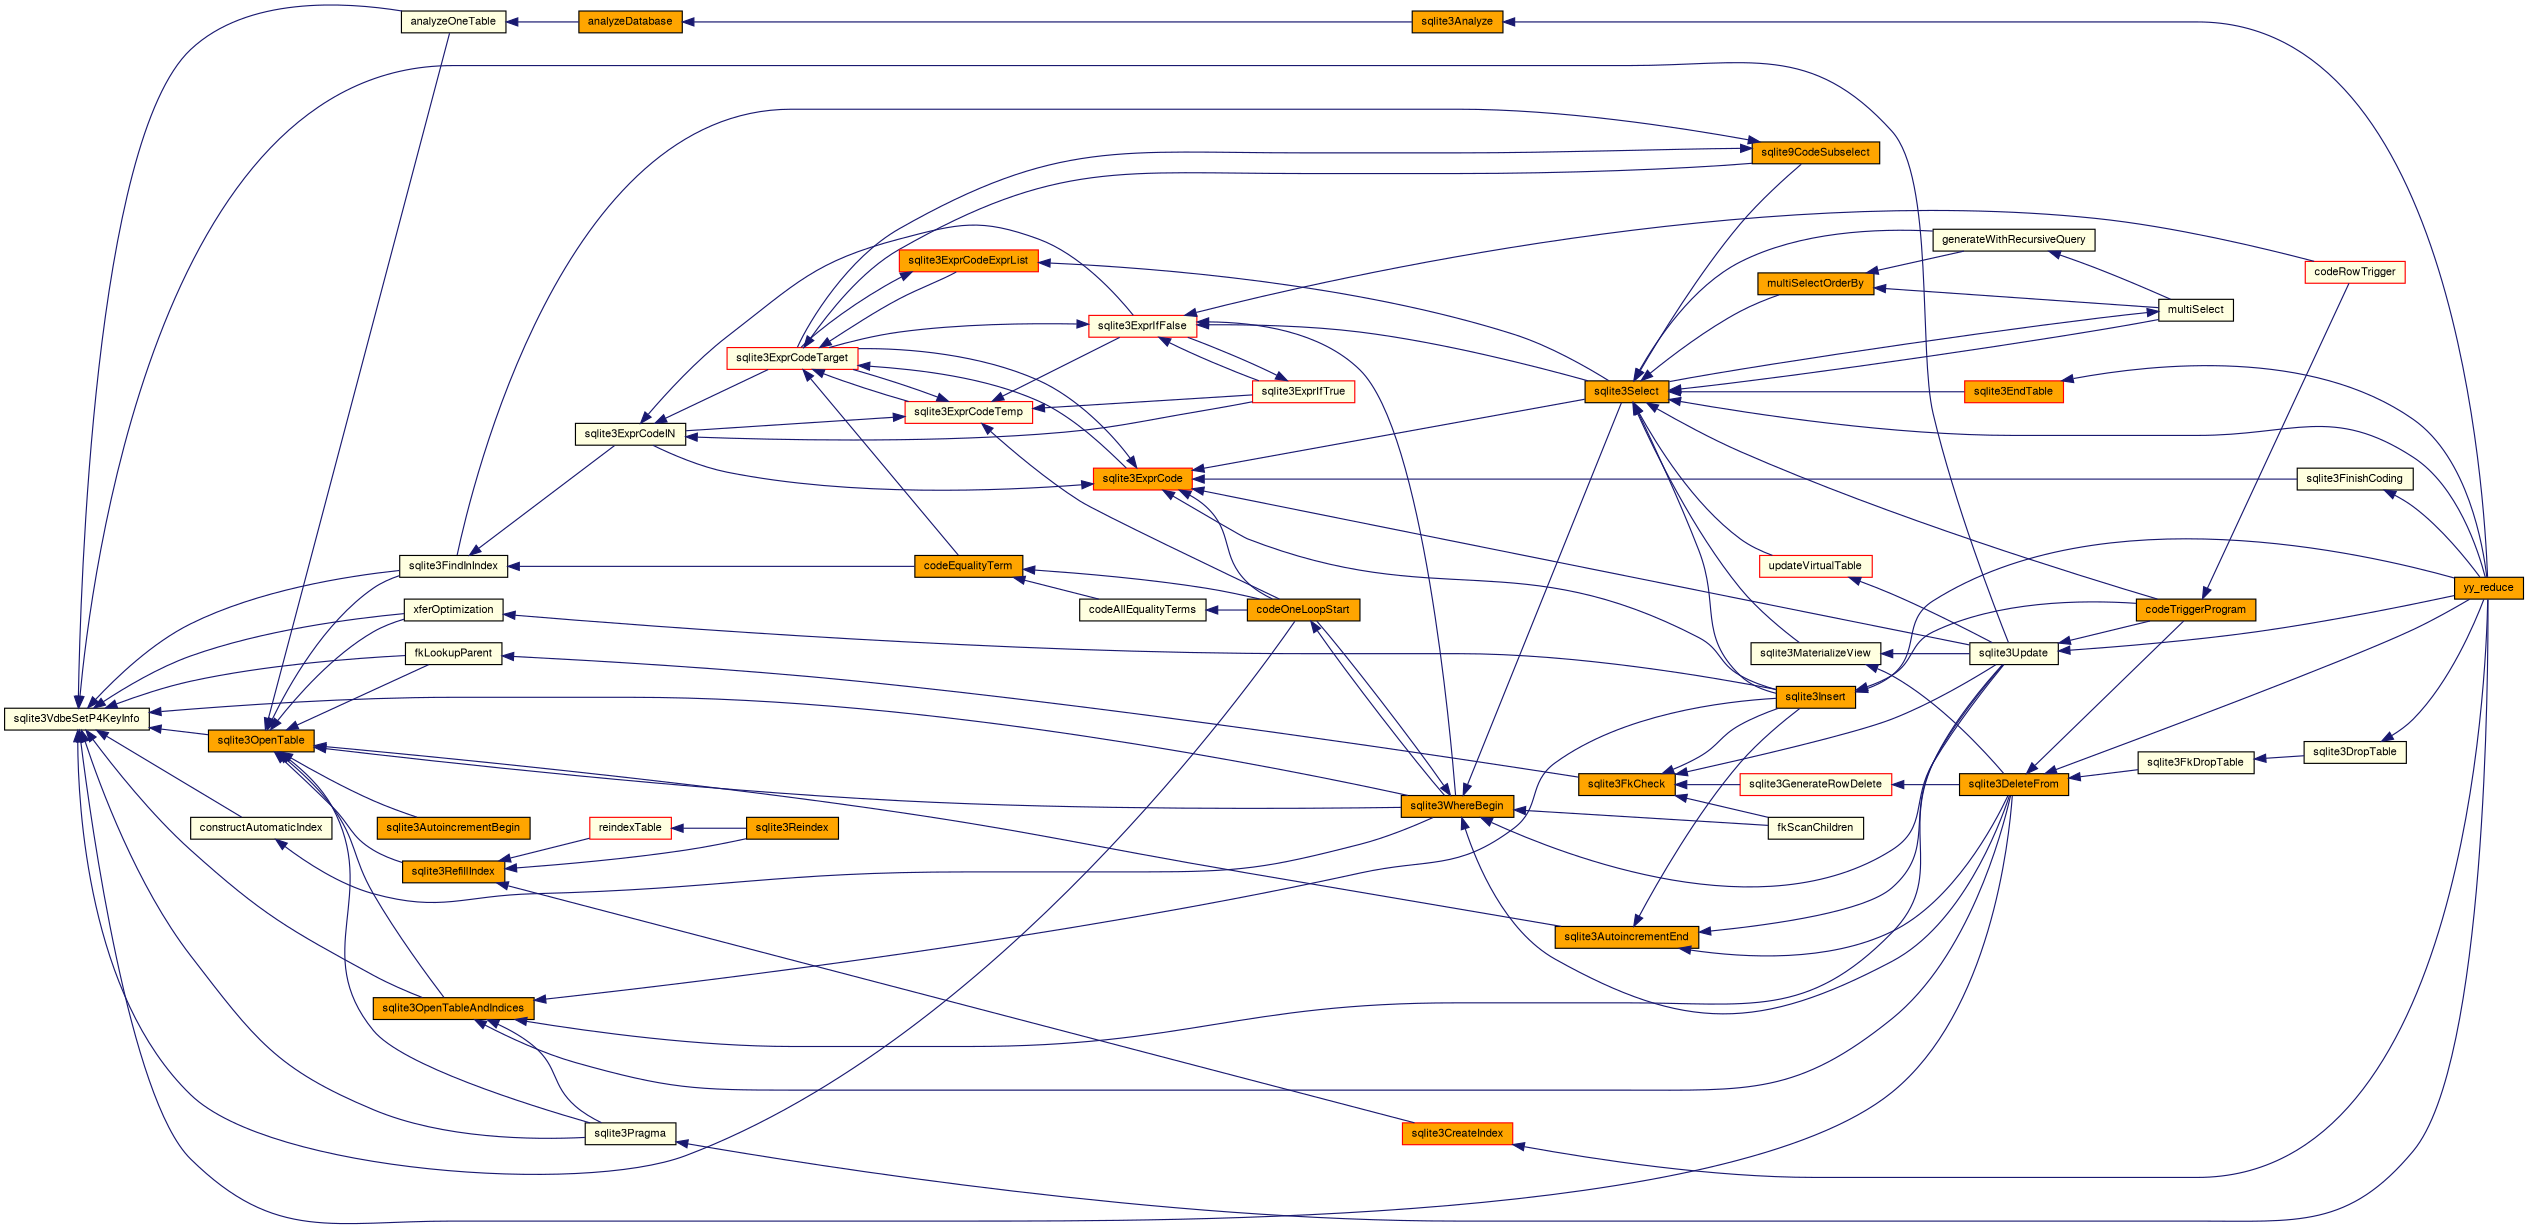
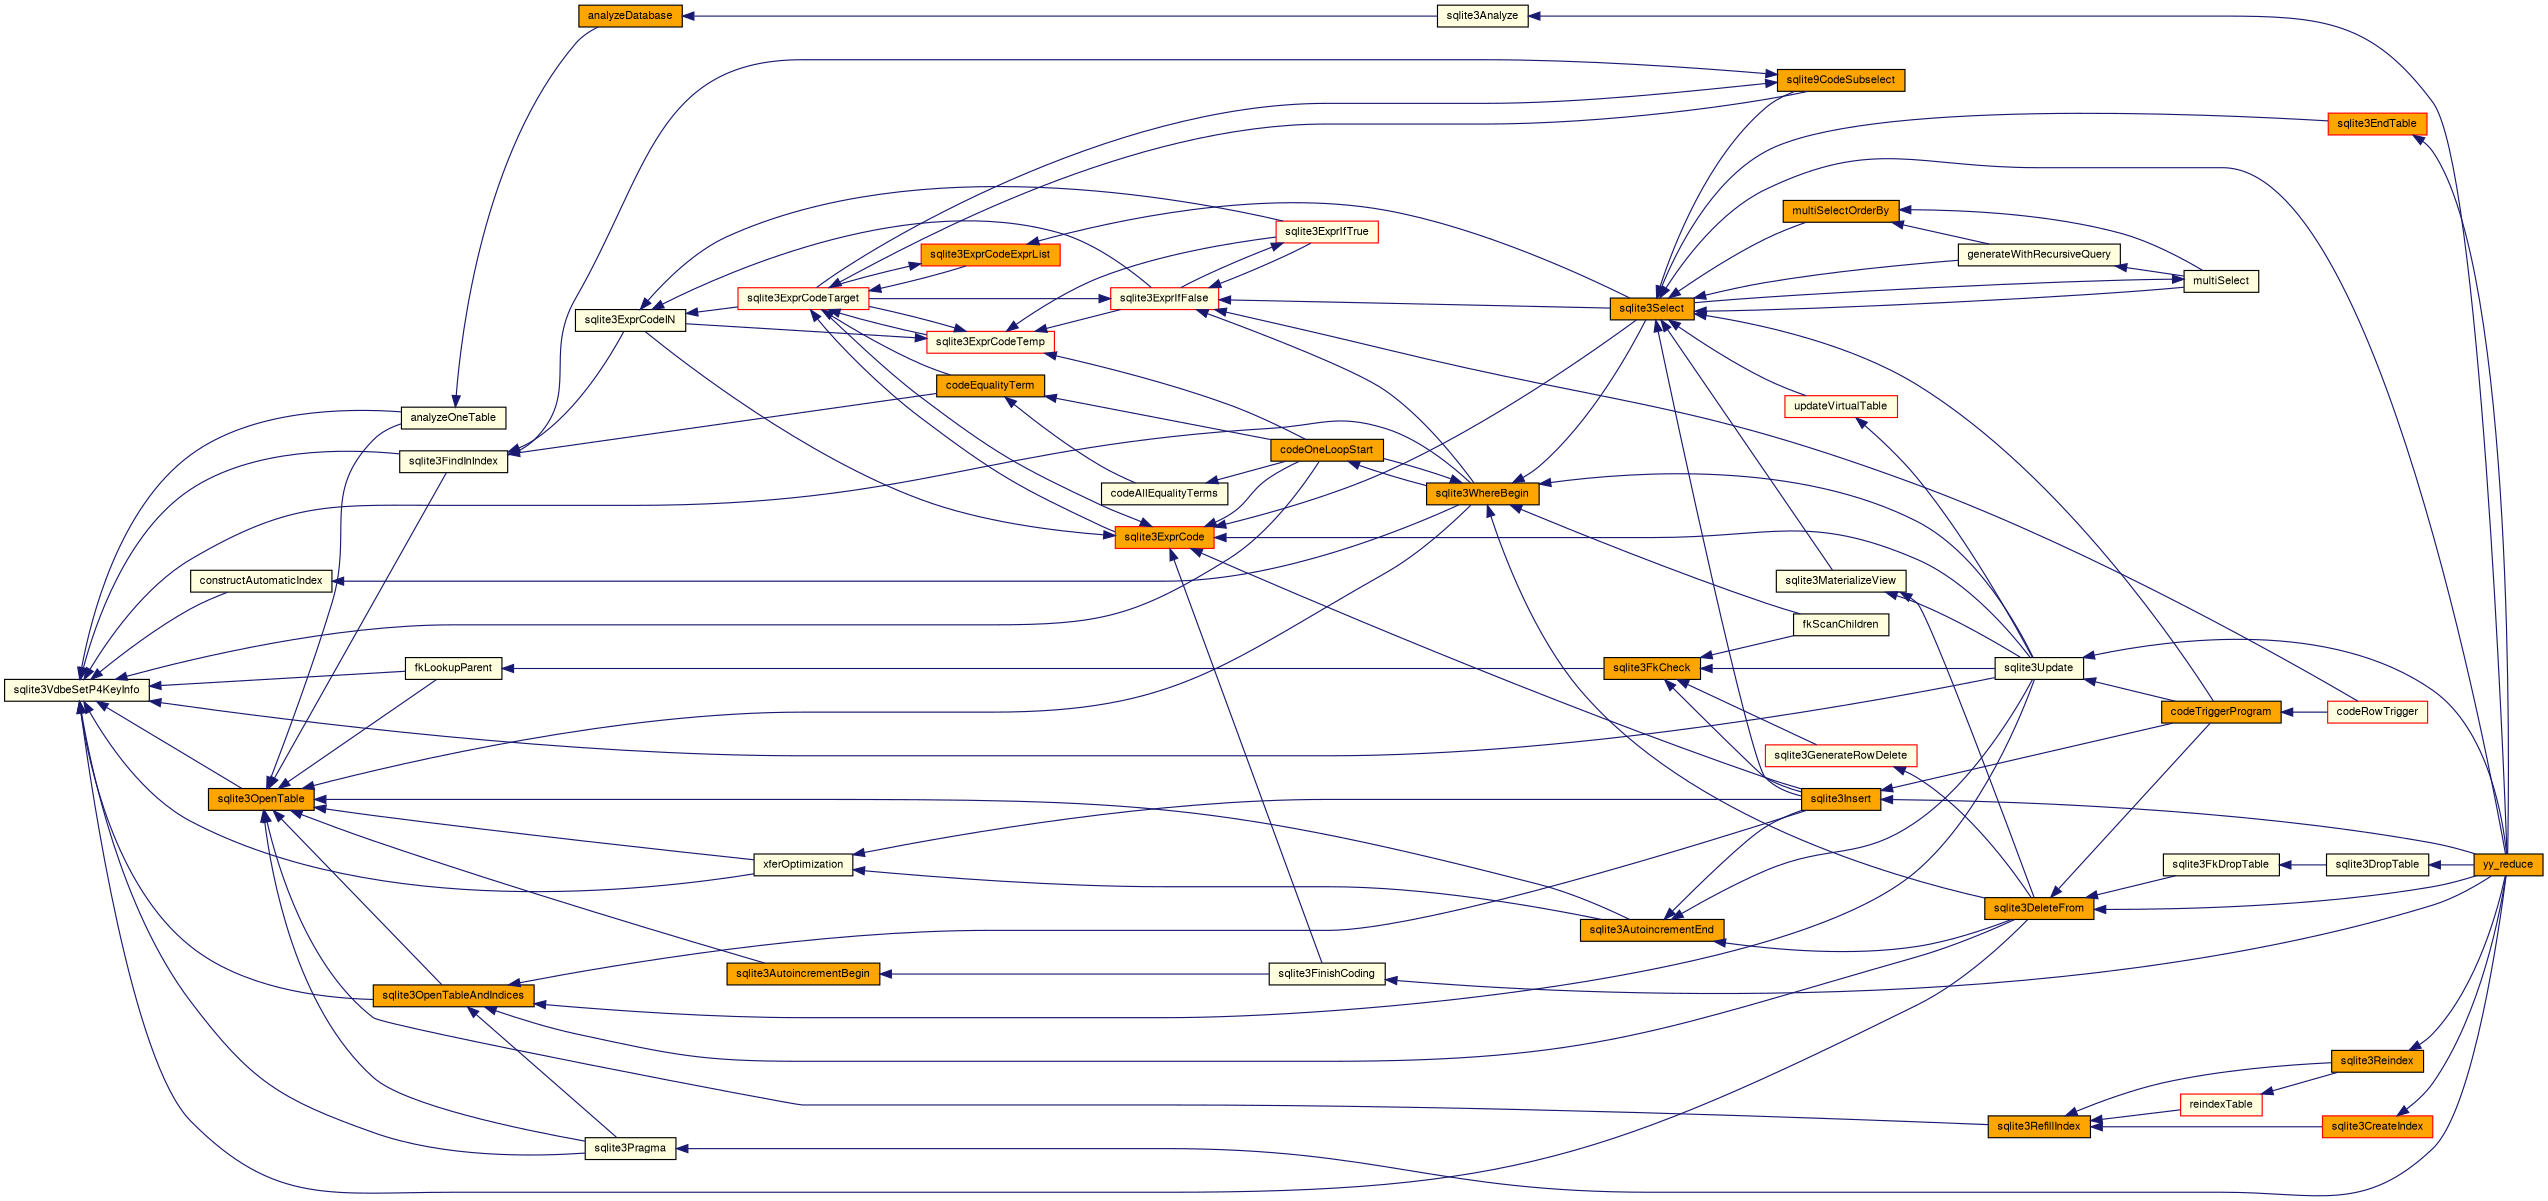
node "sqlite3Analyze": fillcolor orange -> lightyellow
edge "sqlite3AutoincrementEnd" -> "xferOptimization": added
edge "yy_reduce" -> "sqlite3Reindex": added
edge "sqlite3FinishCoding" -> "sqlite3AutoincrementBegin": added
